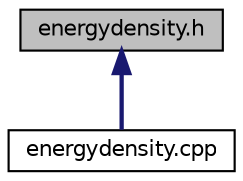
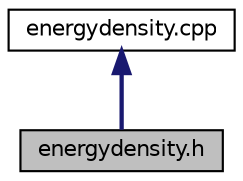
edge "energydensity.cpp" -> "energydensity.h": reversed
